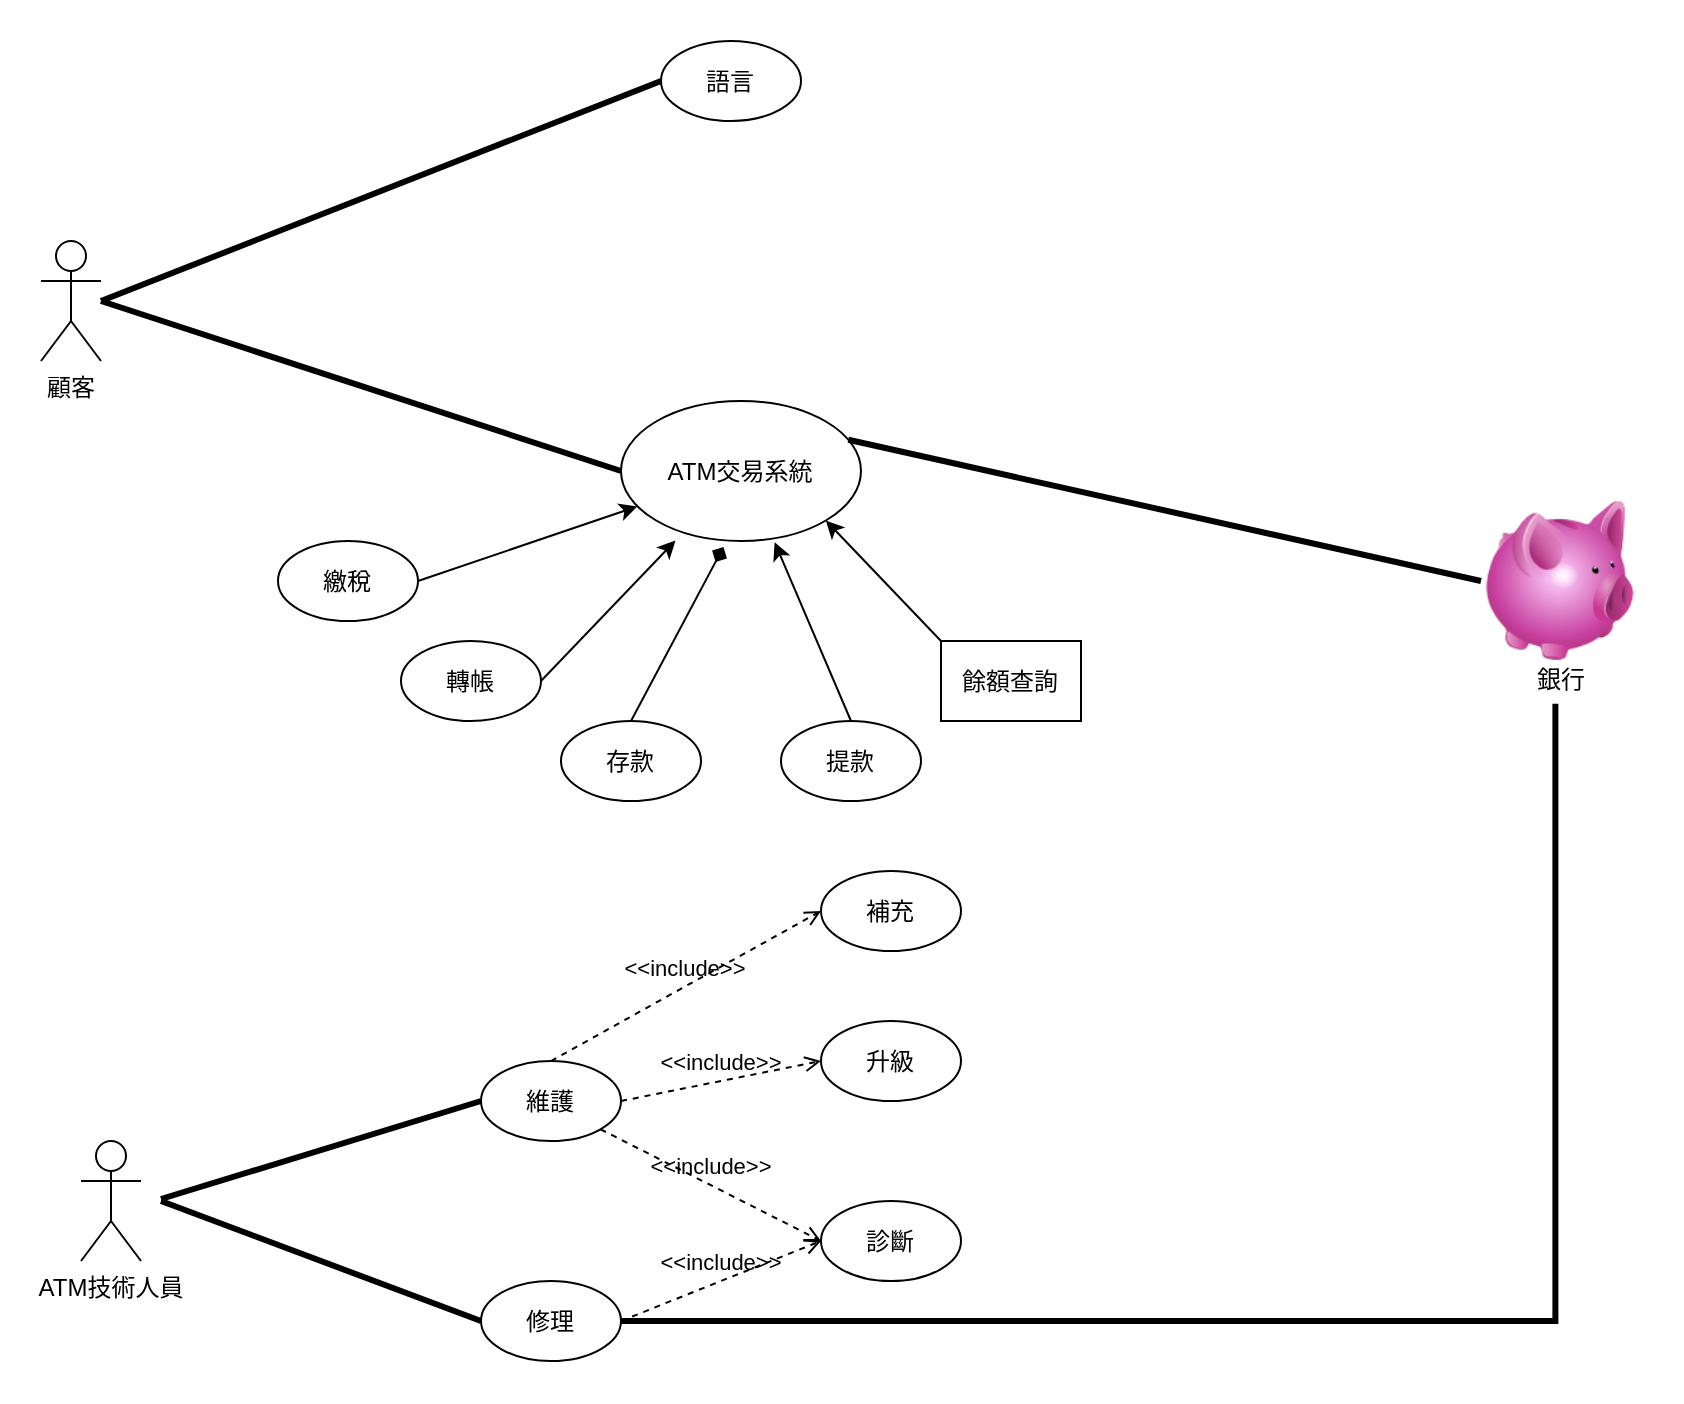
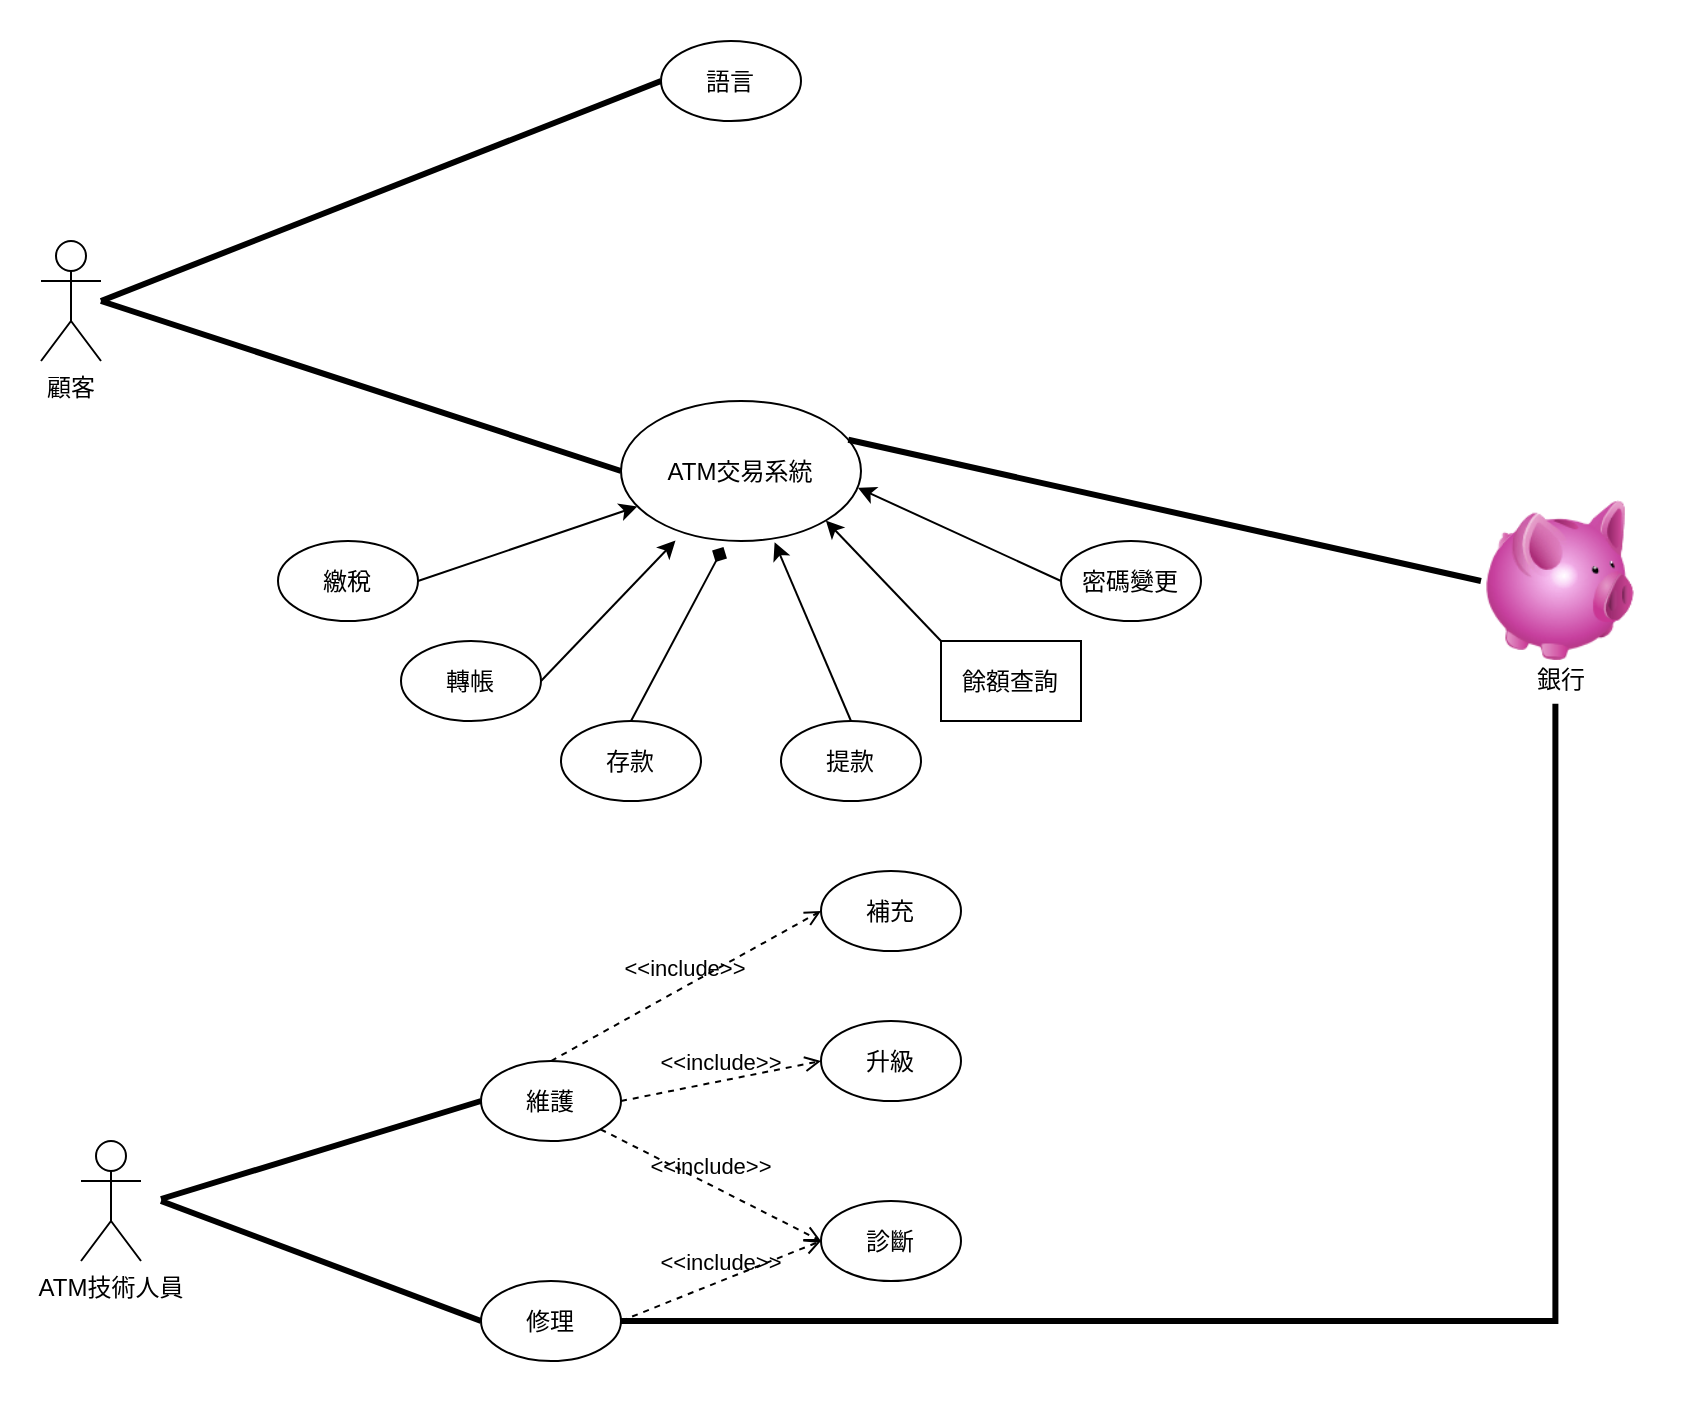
edge "密碼變更" -> "ATM交易系統": added
node "密碼變更": added
